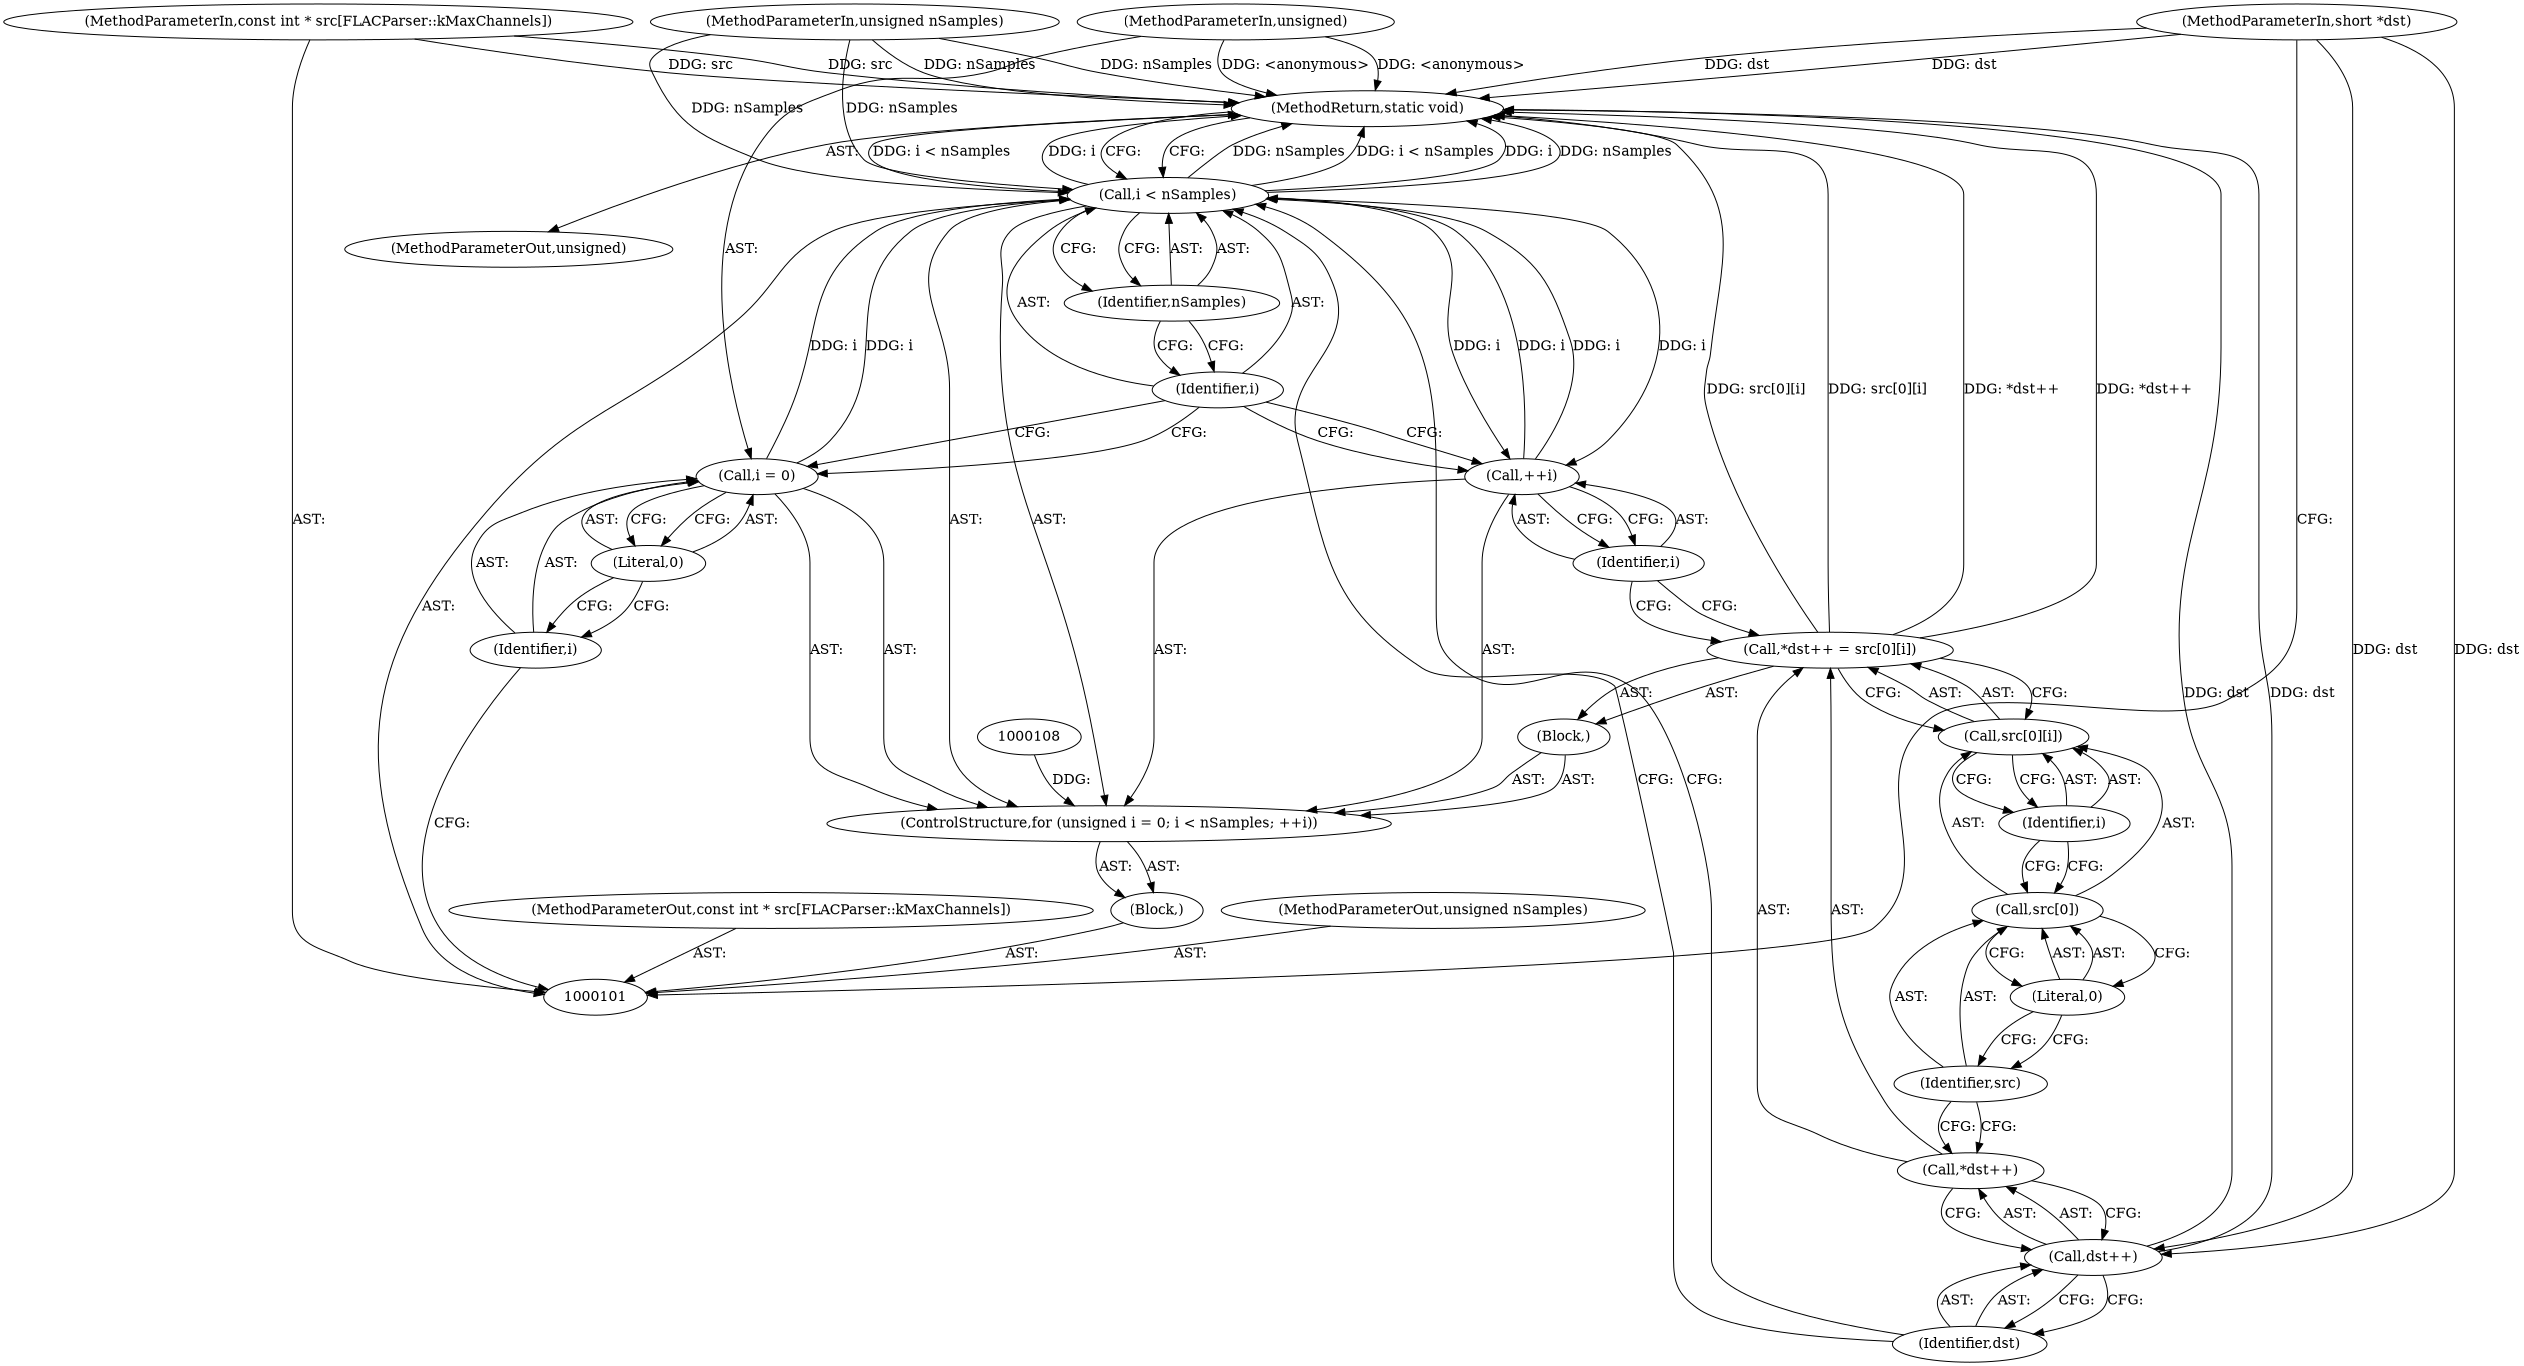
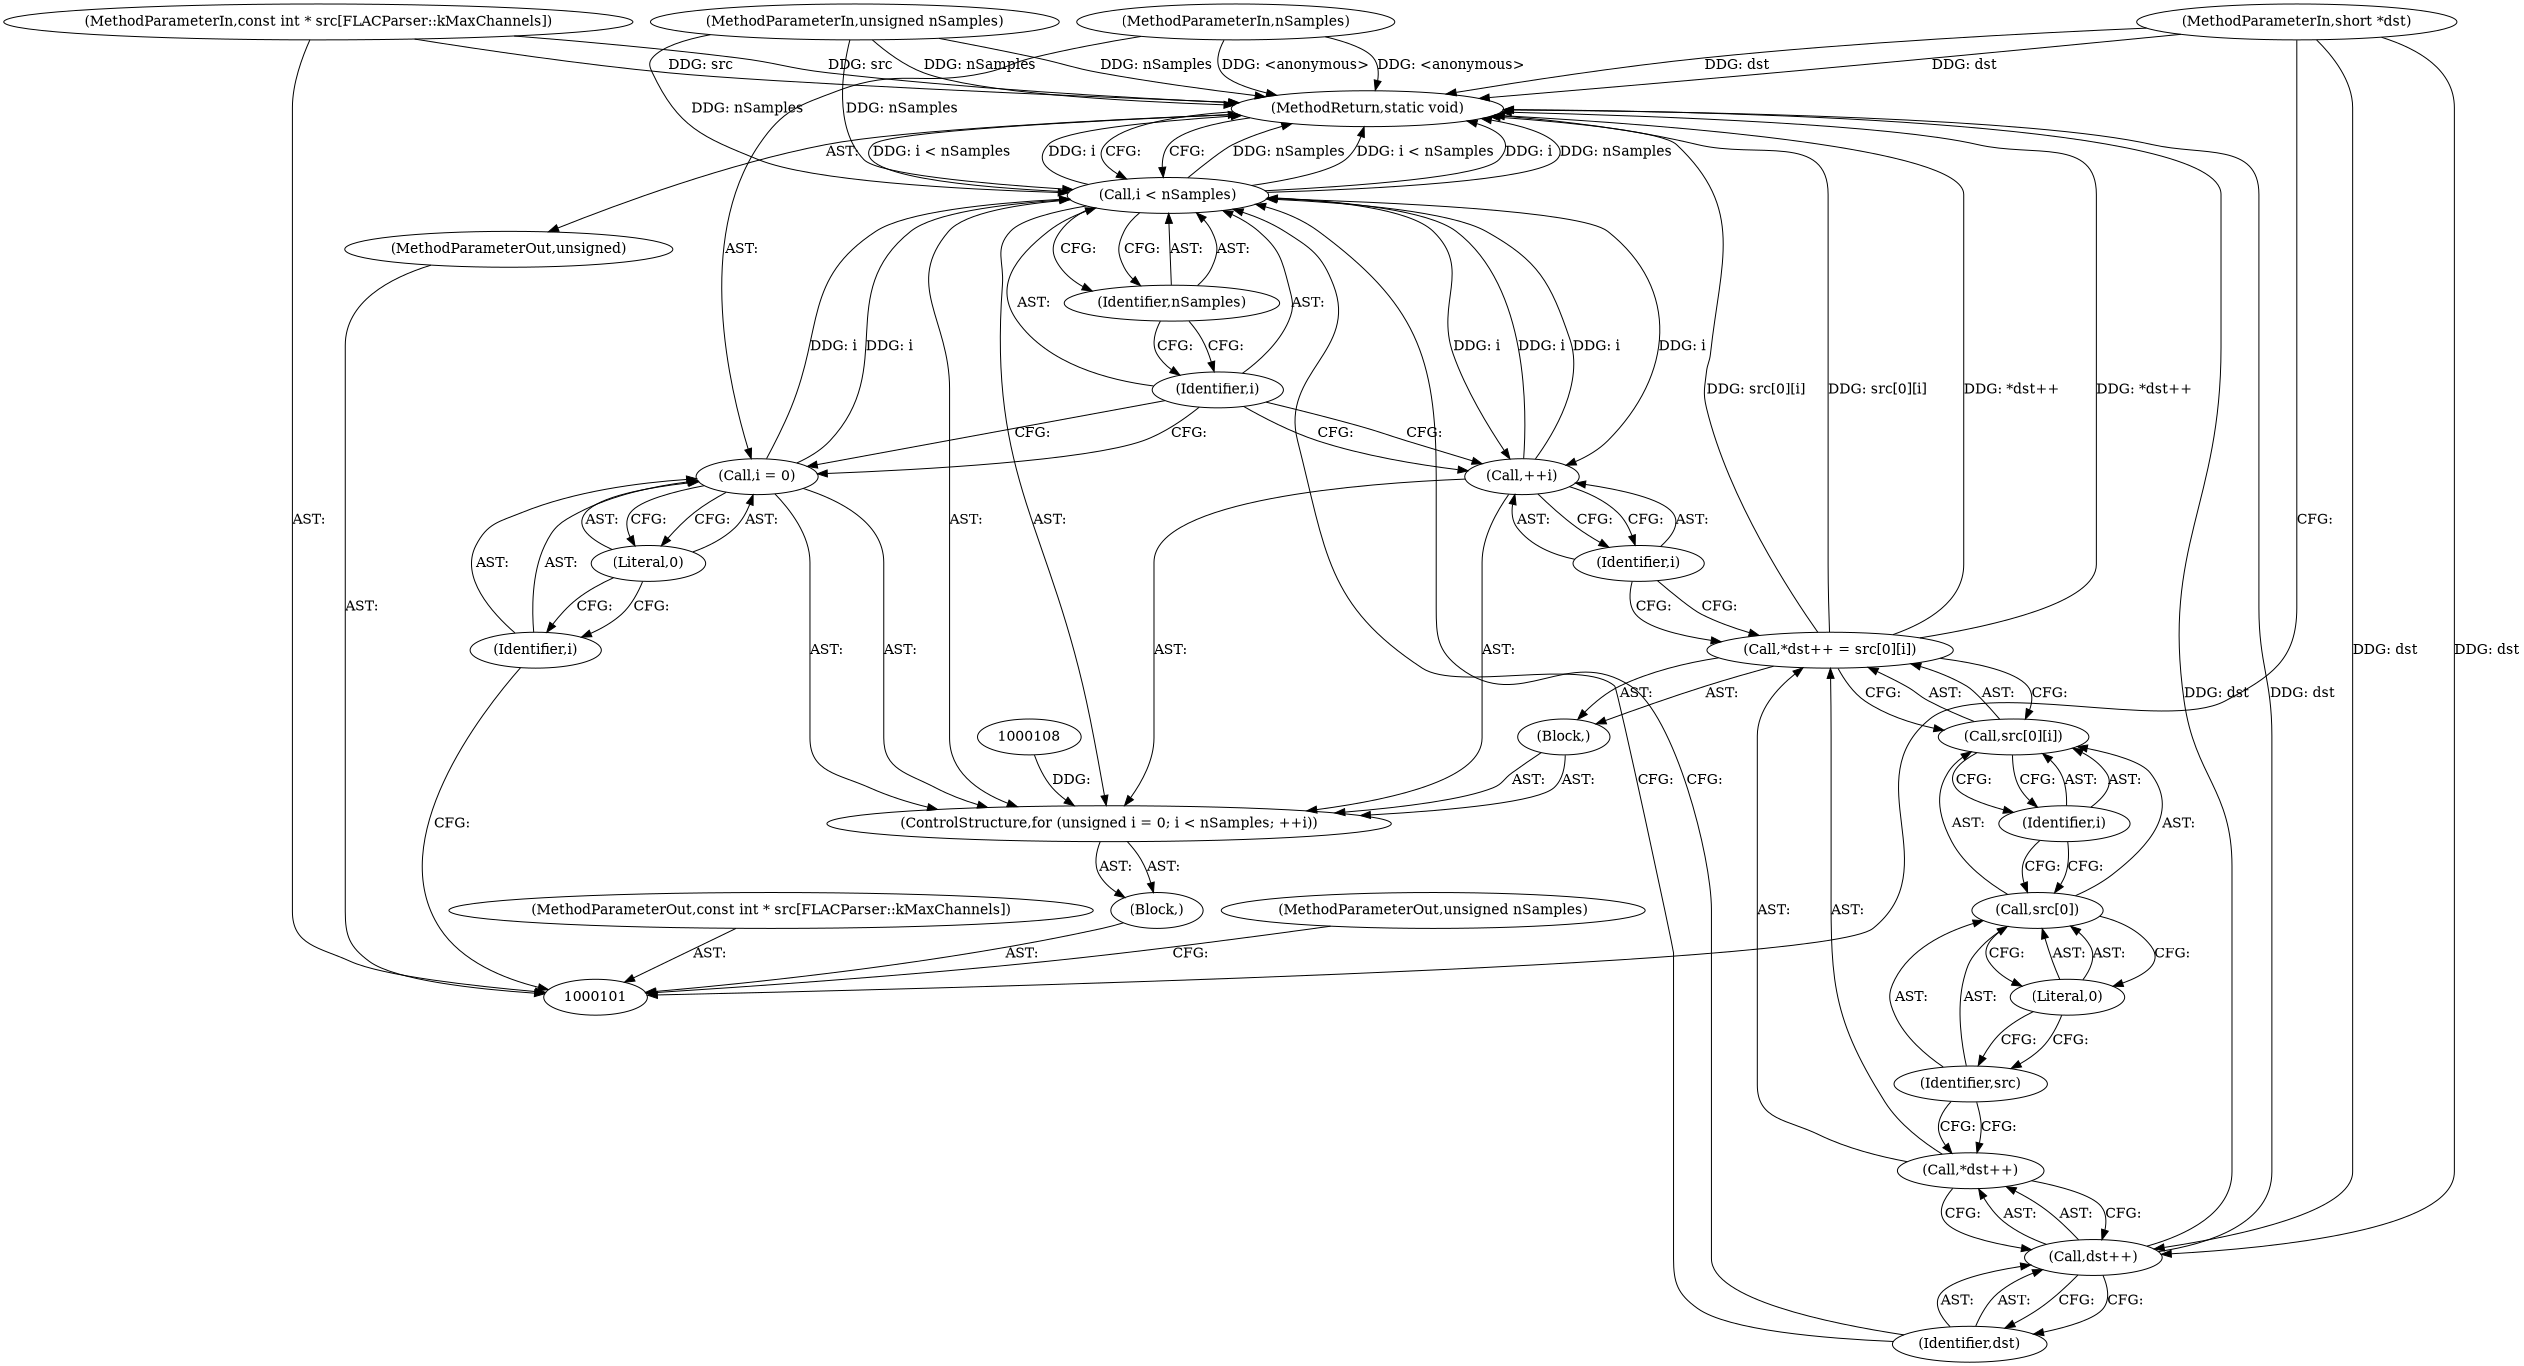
node "(MethodParameterIn,unsigned)": label "(MethodParameterIn,unsigned)" -> "(MethodParameterIn,nSamples)"
edge "(Call,i < nSamples)" -> "1000101": now "(MethodParameterOut,unsigned)" -> "1000101"
edge "(MethodParameterOut,unsigned nSamples)" -> "1000101": label "AST: " -> "CFG: "
